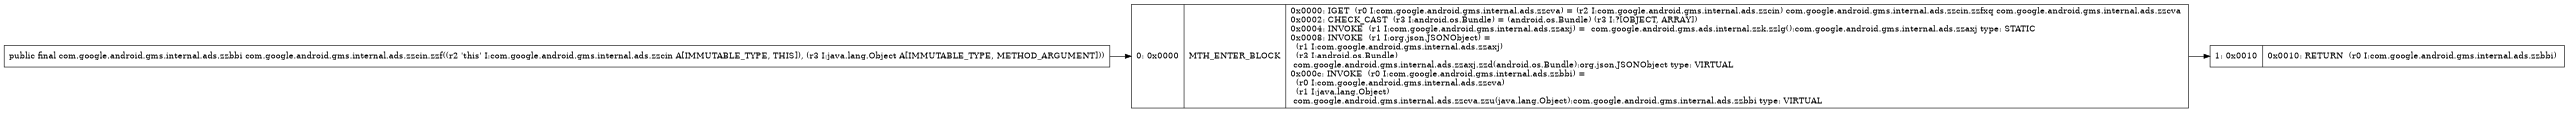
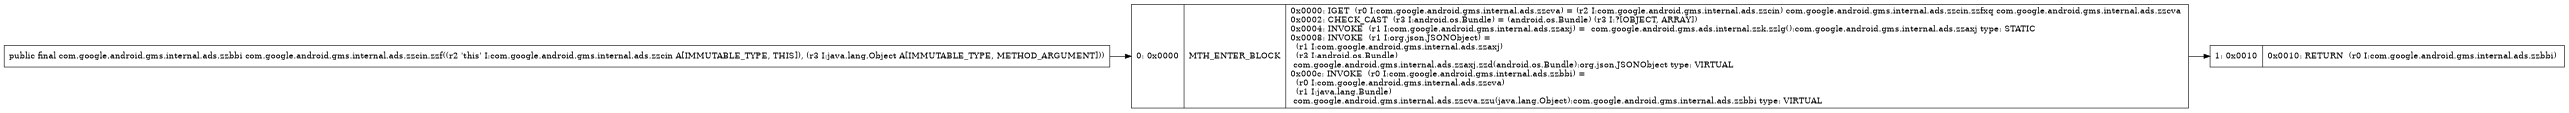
node "0: 0x0000": text "(r1 I:java.lang.Object)" -> "(r1 I:java.lang.Bundle)"
